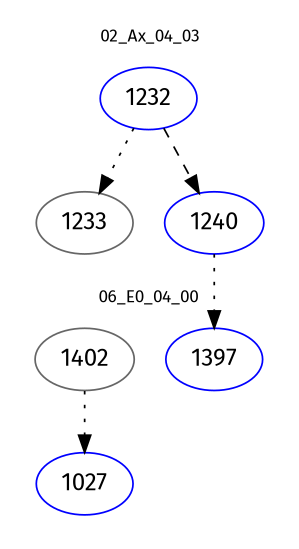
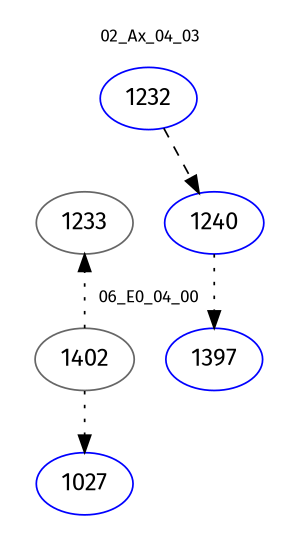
edge "1232" -> "1233": now "1402" -> "1233"
